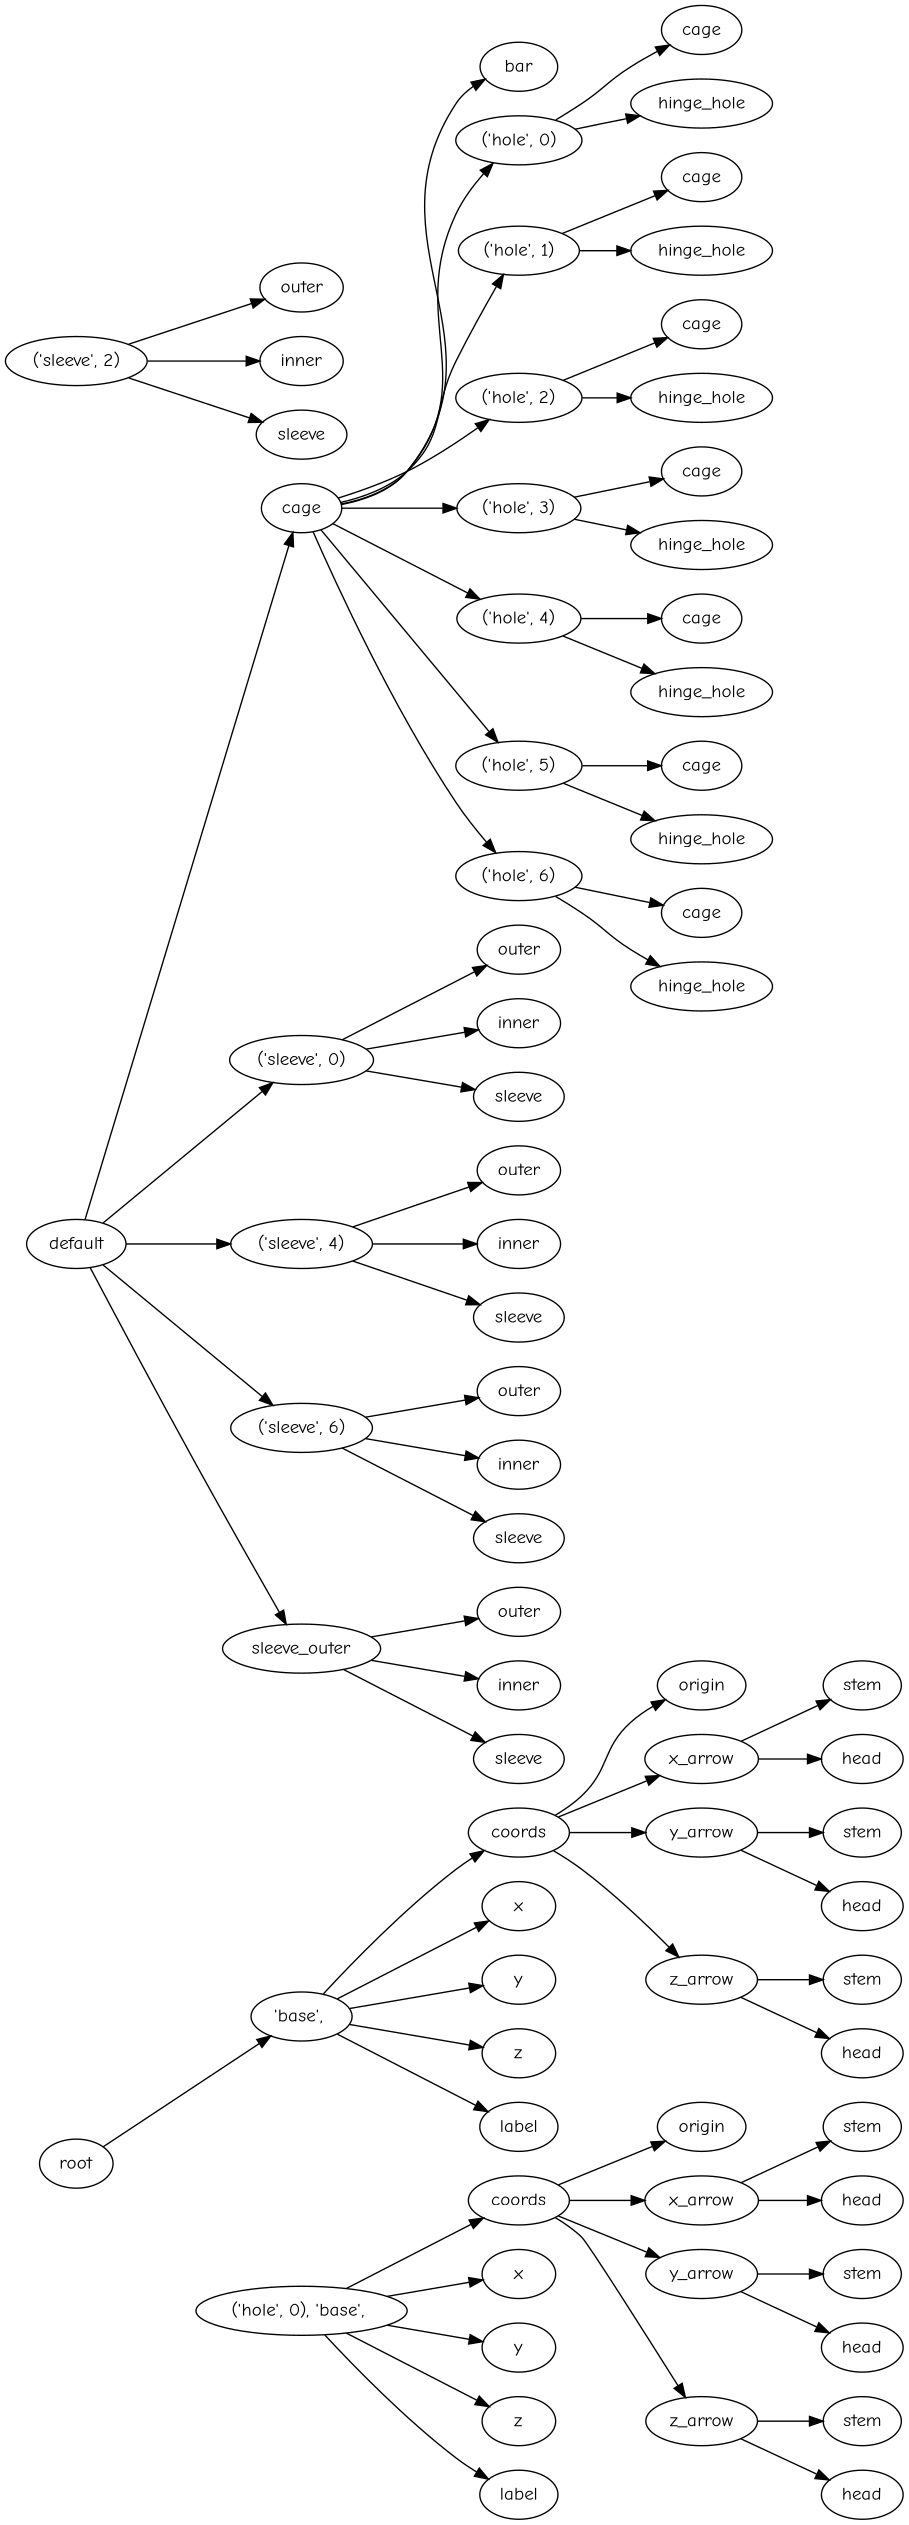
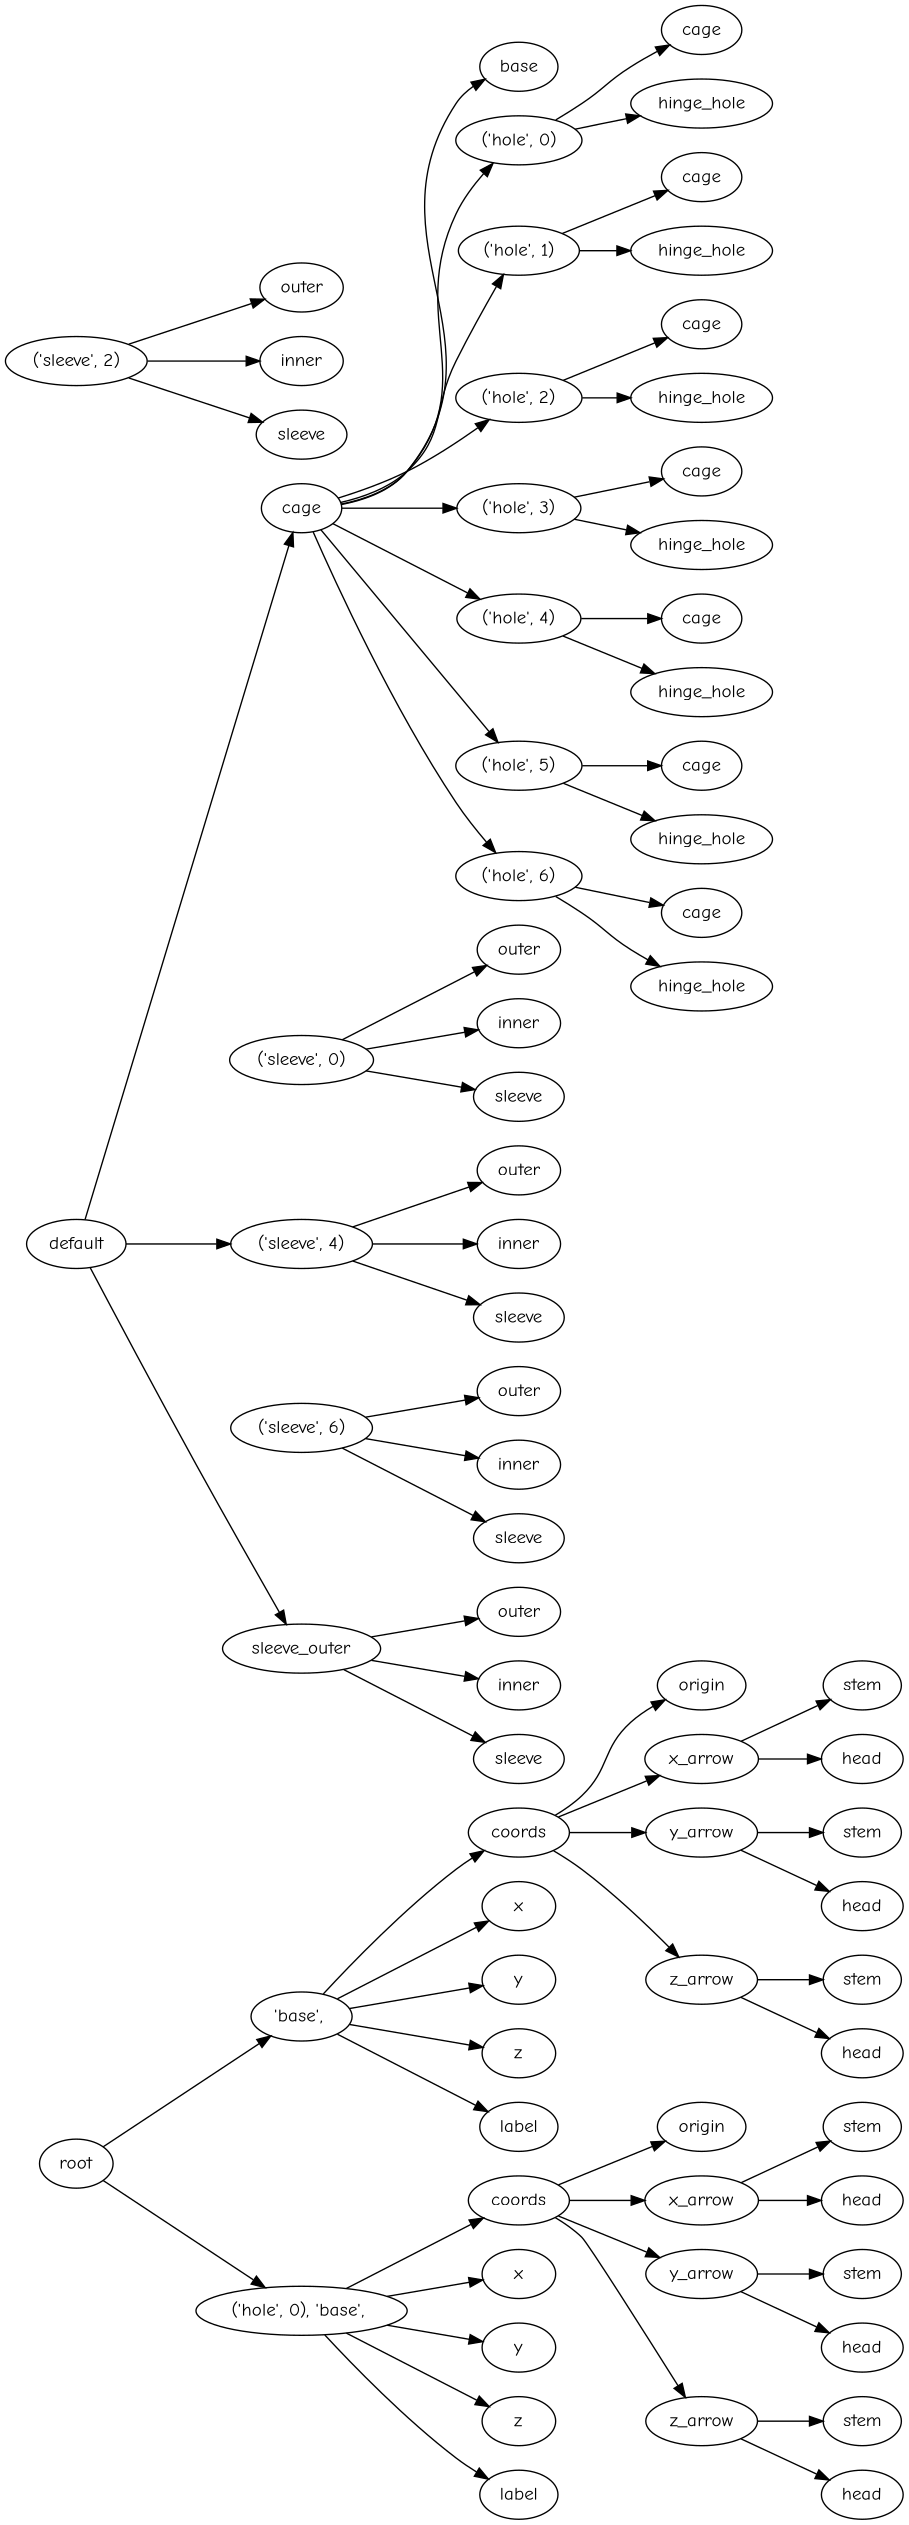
node "bar": label "bar" -> "base"
edge "default" -> "('sleeve', 0)": removed
edge "default" -> "('sleeve', 6)": removed
edge "root" -> "('hole', 0), 'base',": added
